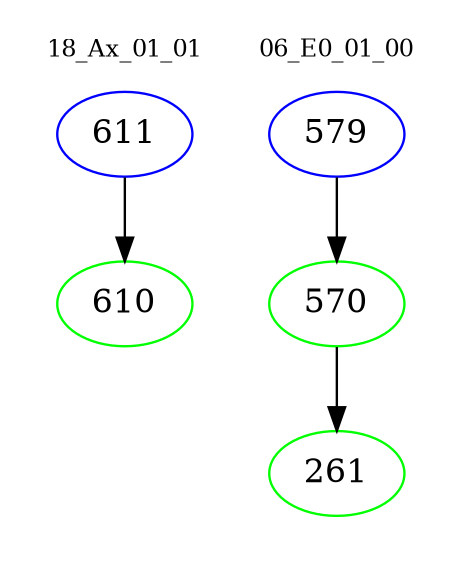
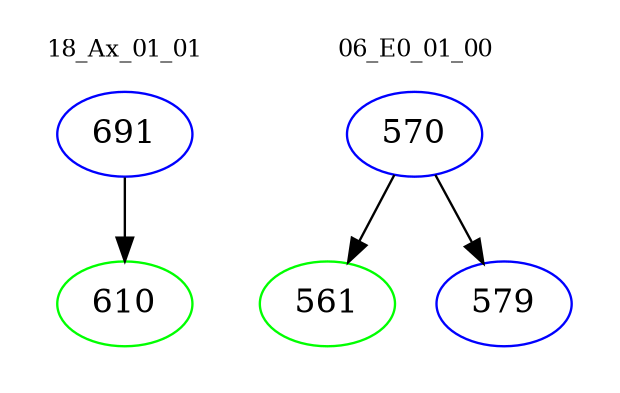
node "611": label "611" -> "691"
edge "579" -> "570": reversed
node "570": color green -> blue
node "261": label "261" -> "561"
